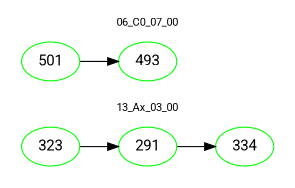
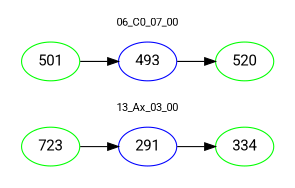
node "493": color green -> blue
node "520": added
node "323": label "323" -> "723"
node "291": color green -> blue
